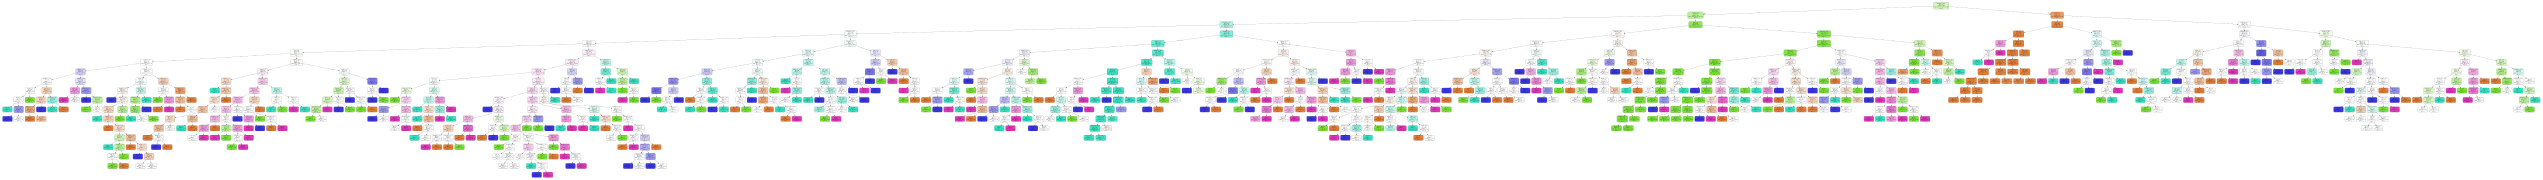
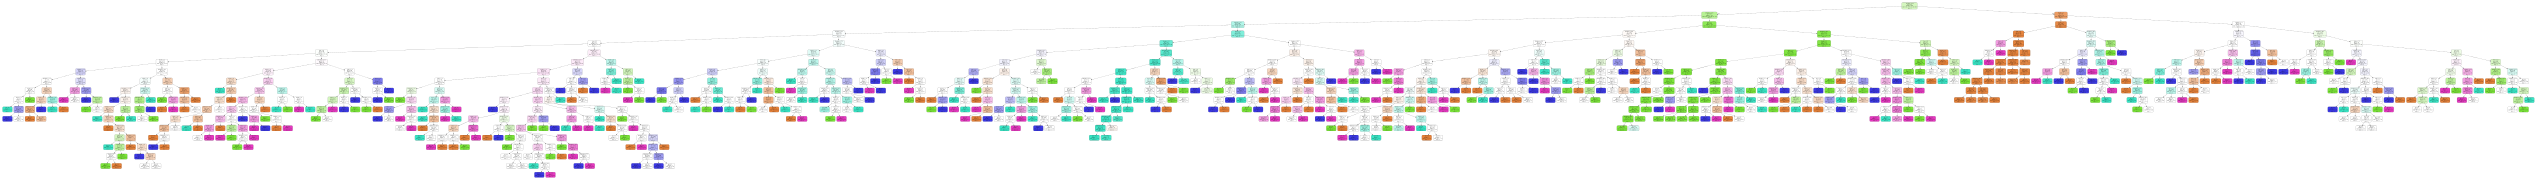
node "gini = 0.124 samples = 15 value = [14, 0, 1, 0, 0] class = 1": added
node "gini = 0.037 samples = 53 value = [0, 52, 0, 1, 0] class = 2": fillcolor #eca06a -> #7ee63d
node "gini = 0.0 samples = 10 value = [10, 0, 0, 0, 0] class = 1": removed
node "gini = 0.127 samples = 30 value = [28, 0, 1, 0, 1] class = 1": added
node "gini = 0.0 samples = 33 value = [0, 0, 33, 0, 0] class = 3": fillcolor #9e9cf2 -> #39e5c5
node "gini = 0.0 samples = 95 value = [0, 95, 0, 0, 0] class = 2": fillcolor #7be539 -> #d7faf3
